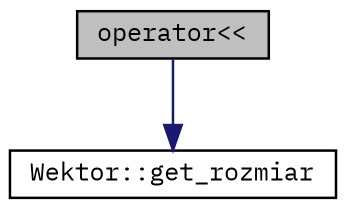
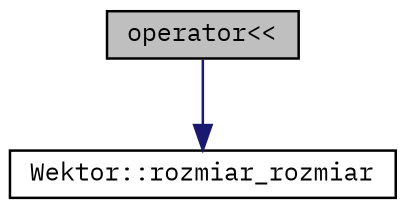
node "Wektor::get_rozmiar": label "Wektor::get_rozmiar" -> "Wektor::rozmiar_rozmiar"
